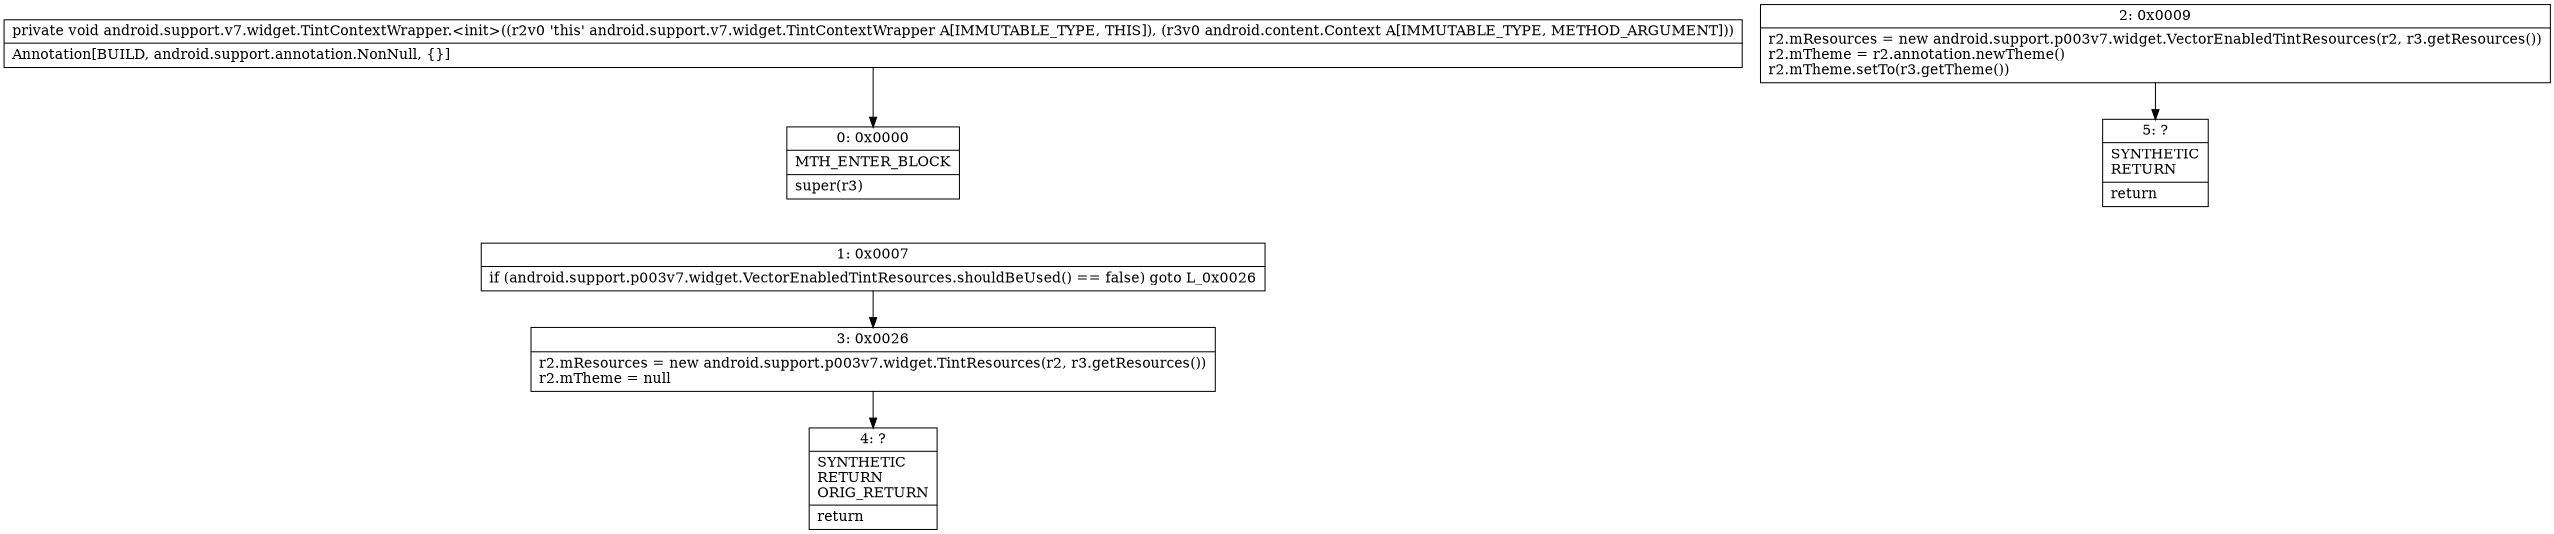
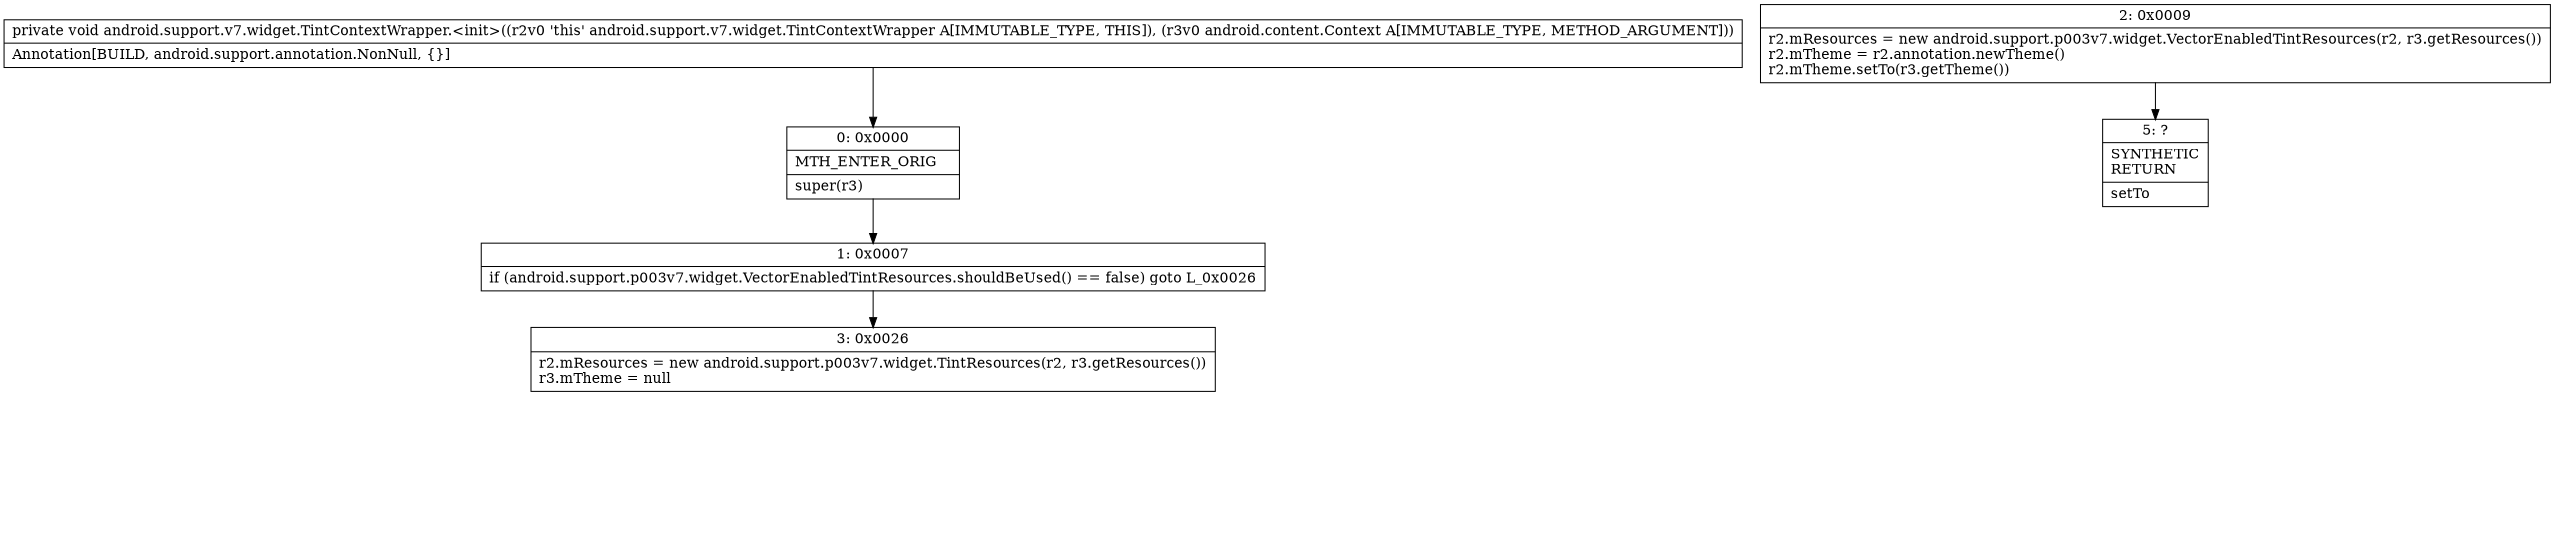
node "0: 0x0000": text "MTH_ENTER_BLOCK" -> "MTH_ENTER_ORIG"
node "5: ?": text "return" -> "setTo"
edge "0: 0x0000" -> "1: 0x0007": added
node "3: 0x0026": text "r2.mTheme = null" -> "r3.mTheme = null"
node "4: ?": removed
